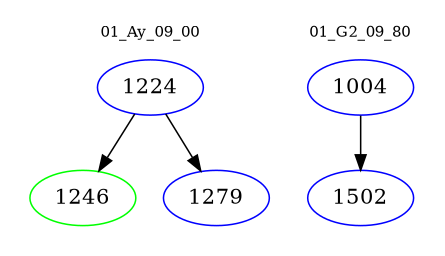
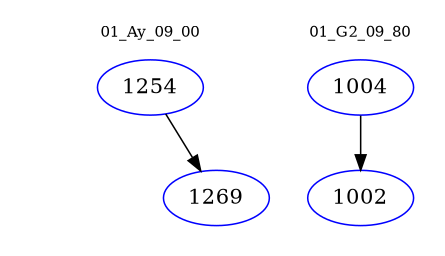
node "1224": label "1224" -> "1254"
node "1246": removed
node "1279": label "1279" -> "1269"
node "1502": label "1502" -> "1002"
